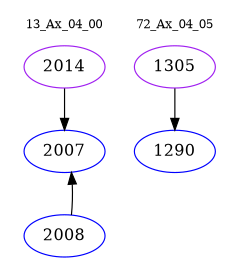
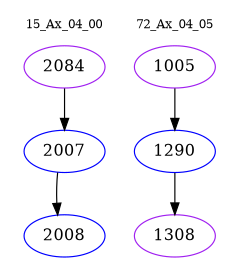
cluster "13_Ax_04_00": label "13_Ax_04_00" -> "15_Ax_04_00"
node "2014": label "2014" -> "2084"
node "1305": label "1305" -> "1005"
edge "2008" -> "2007": reversed
node "1308": added
